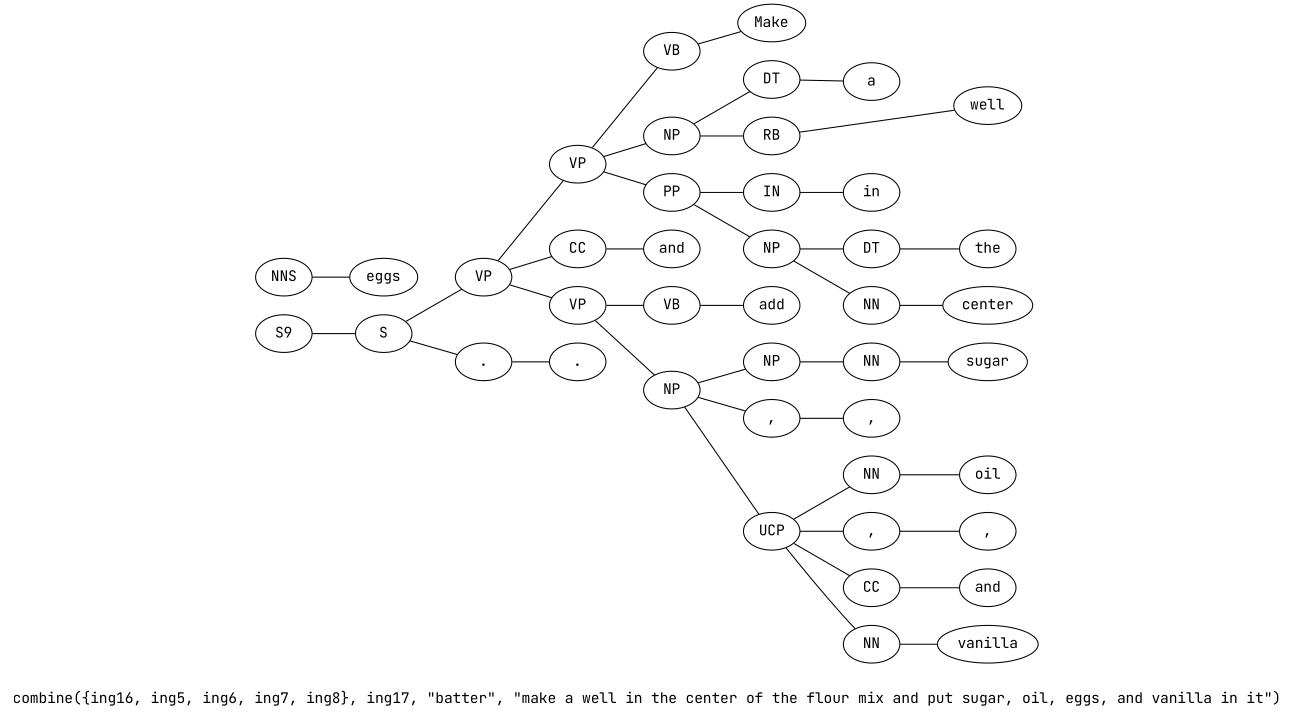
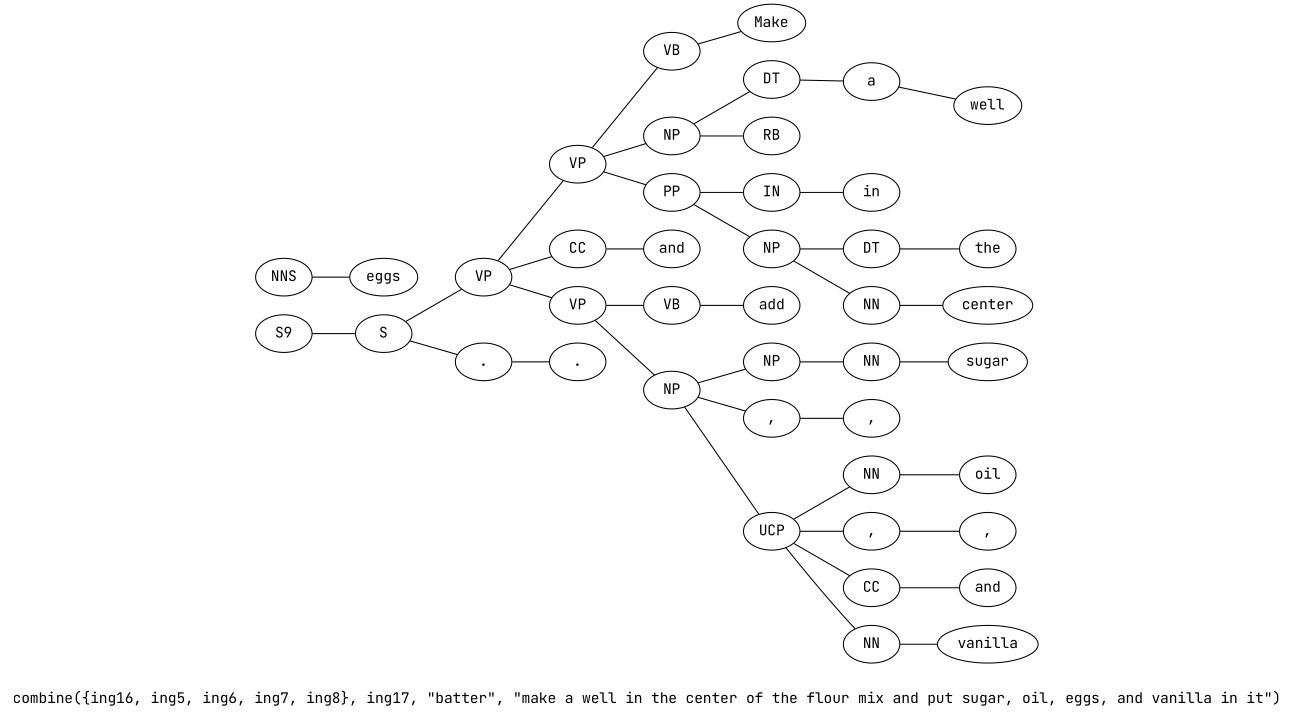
edge "well" -- "RB": now "well" -- "a"
